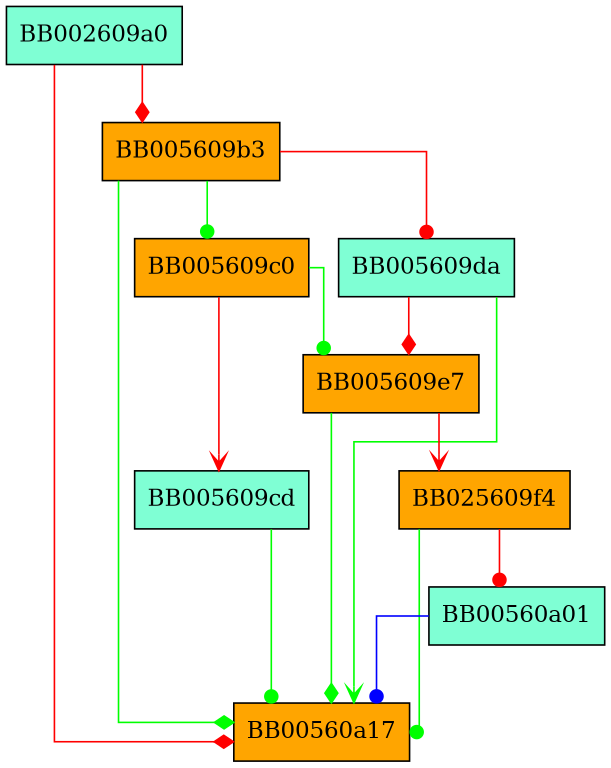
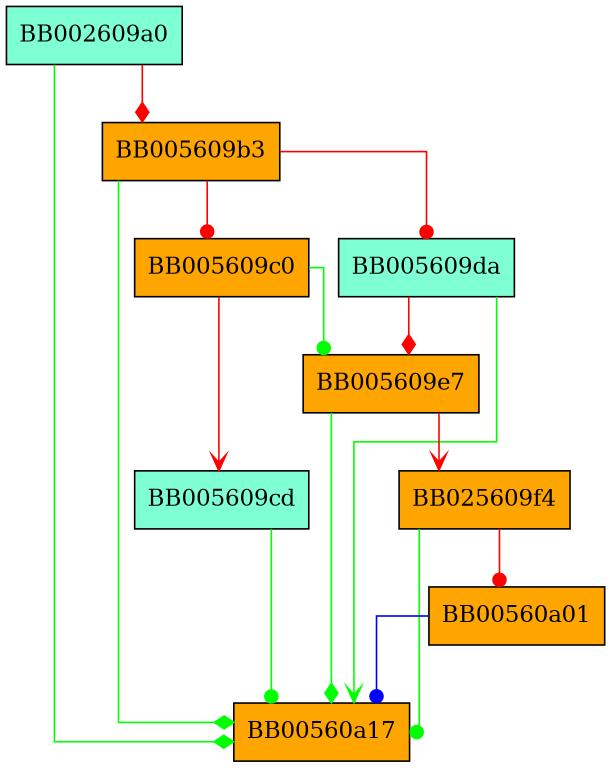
edge "BB005609b3" -> "BB005609c0": color green -> red
edge "BB002609a0" -> "BB00560a17": color red -> green
node "BB00560a01": fillcolor aquamarine -> orange
